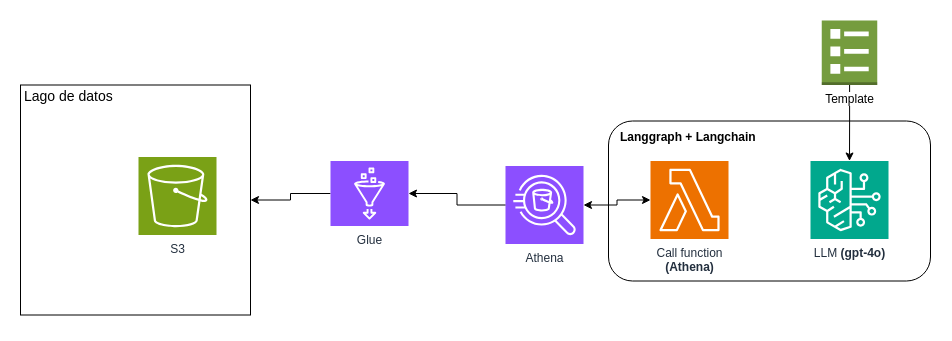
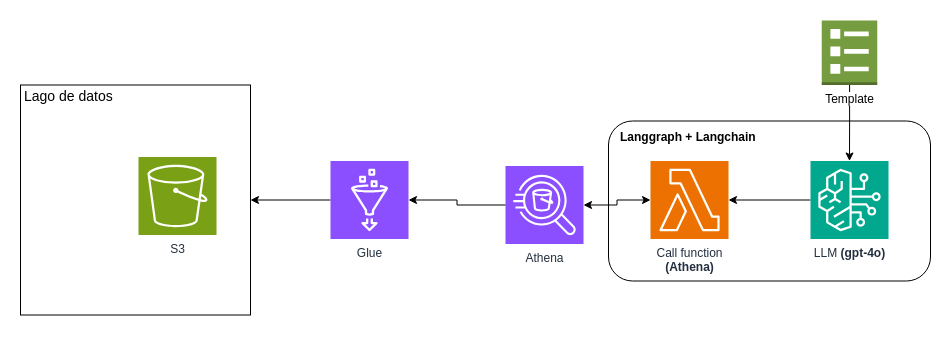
node "Glue": size 78x65 -> 78x78
edge "LLM (gpt-4o)" -> "Call function (Athena)": added
